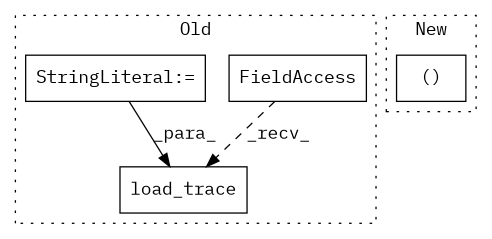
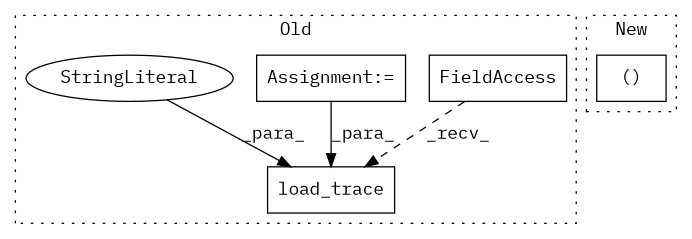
node "StringLiteral:=": label "StringLiteral:=" -> "Assignment:="
node "StringLiteral": added
